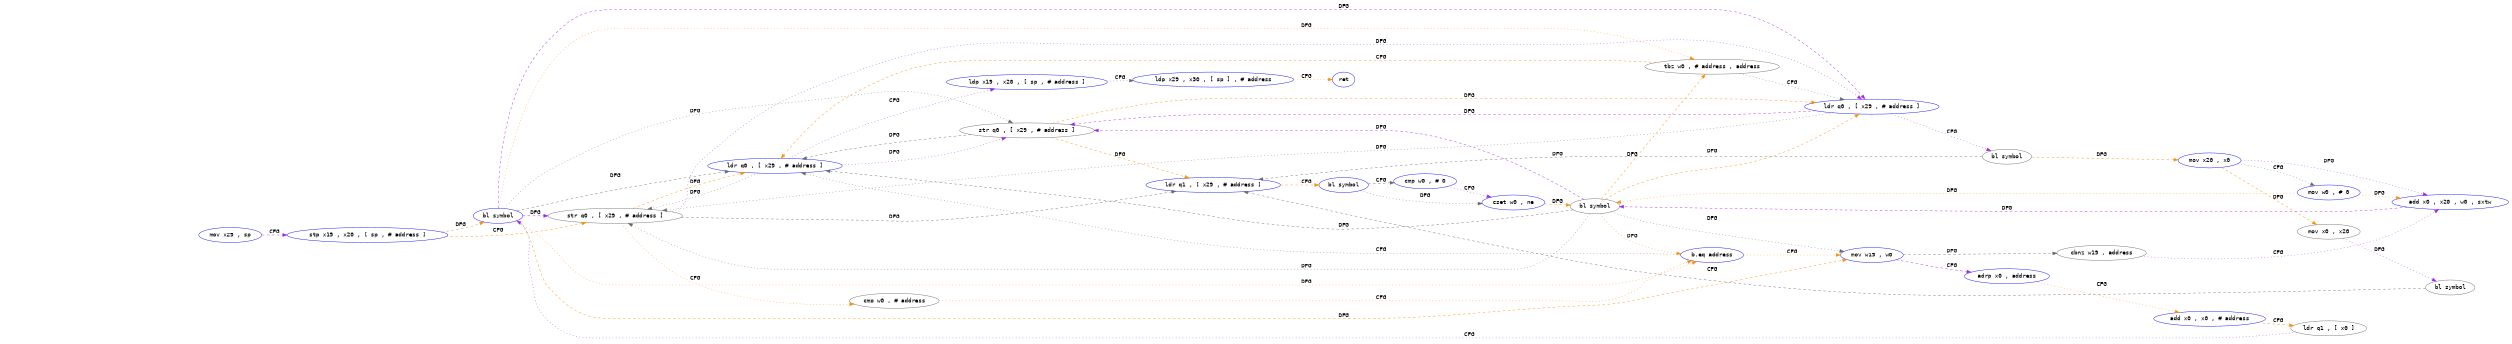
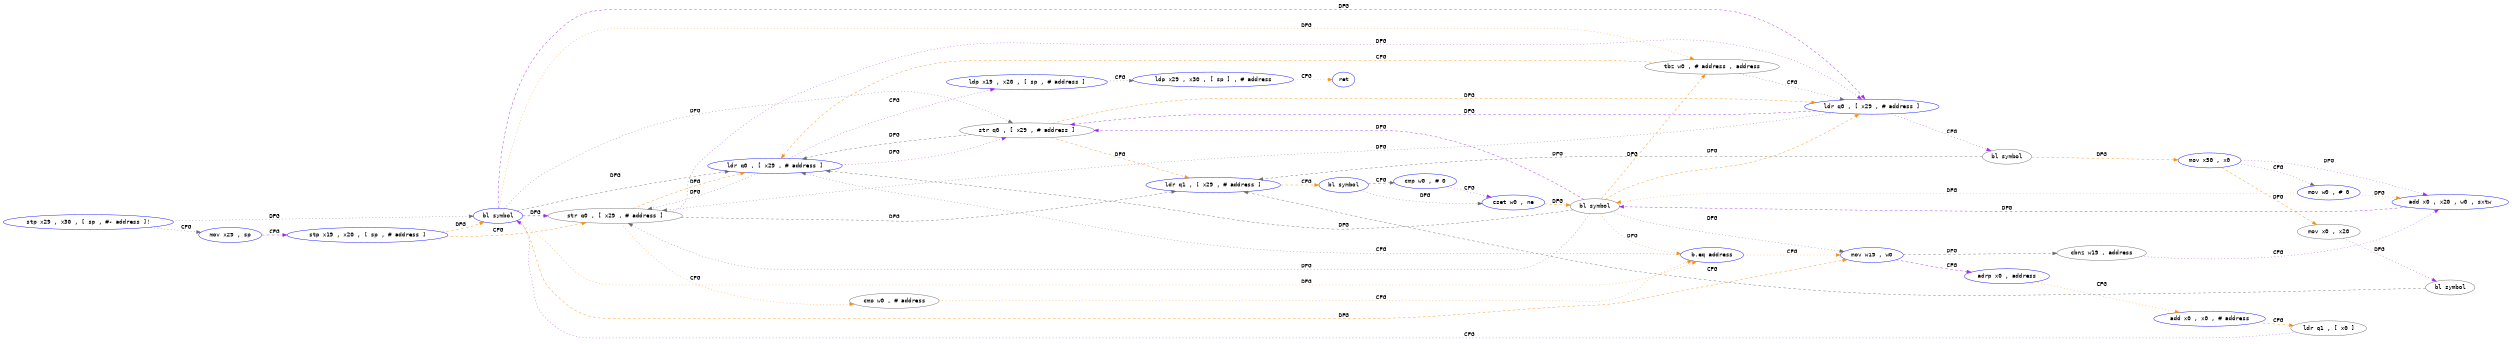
node "mov x20 , x0": label "mov x20 , x0" -> "mov x50 , x0"
node "stp x29 , x30 , [ sp , #- address ]!": added
